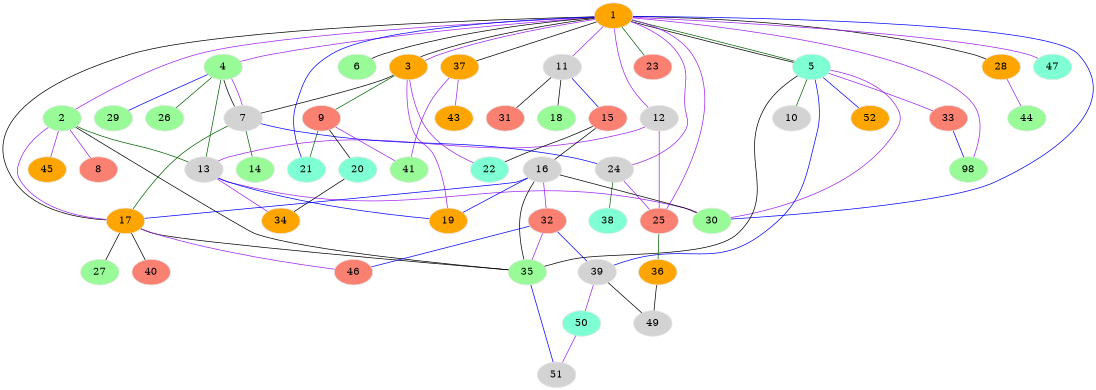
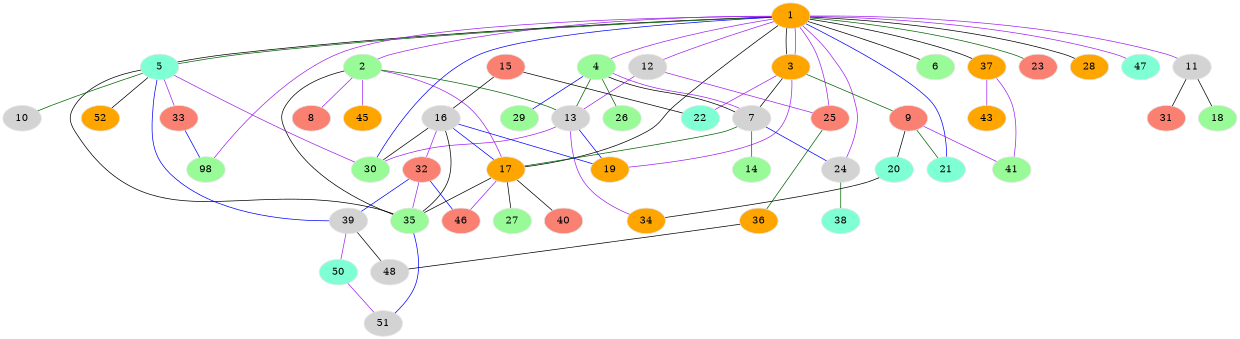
edge "11" -- "15": removed
edge "5" -- "52": color blue -> black
node "44": removed
edge "24" -- "25": removed
node "49": label "49" -> "48"
